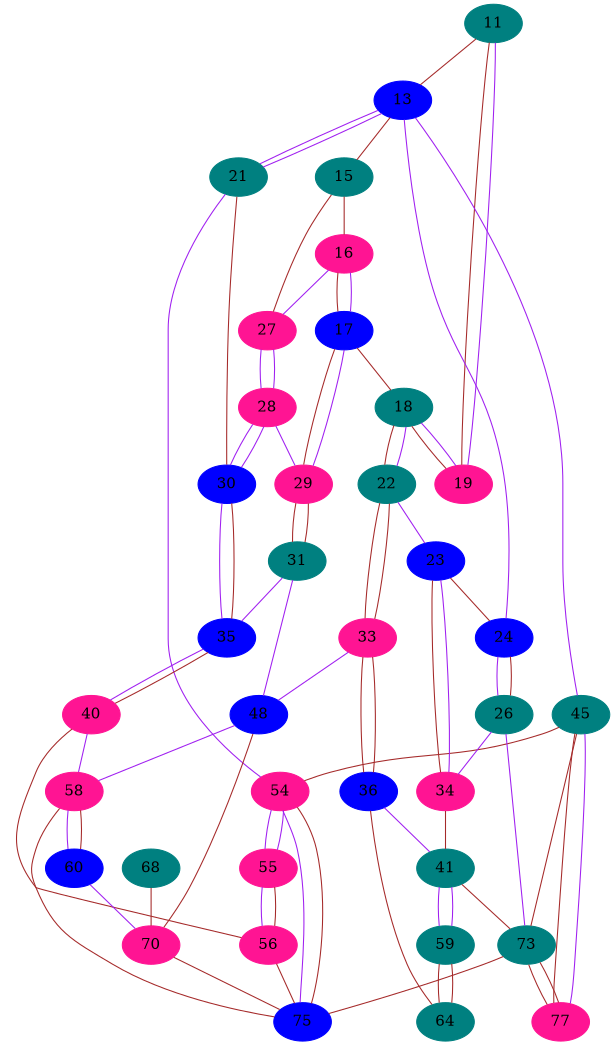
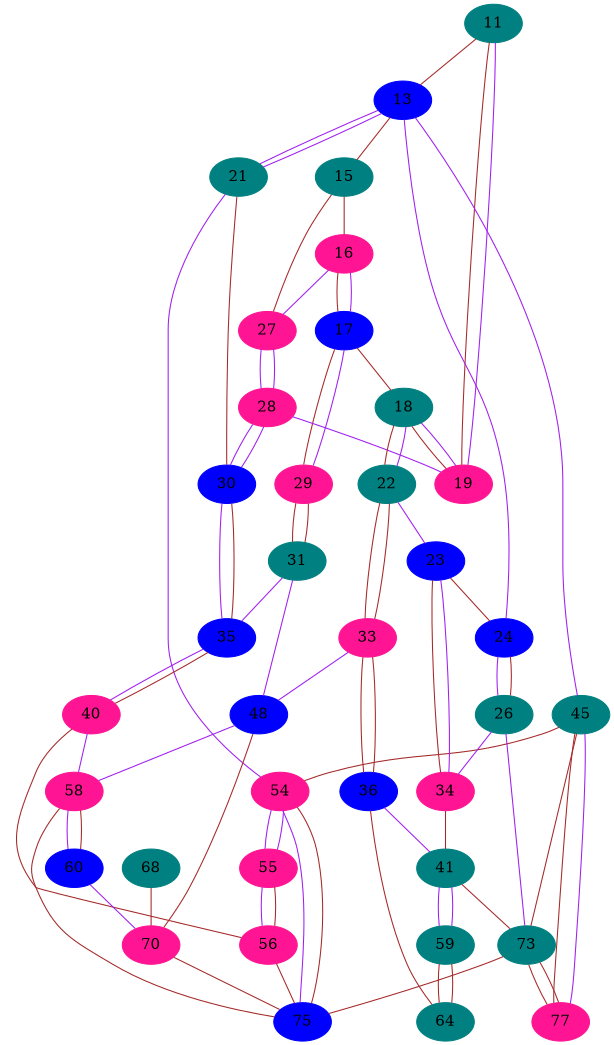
edge "28" -- "29": now "28" -- "19"
